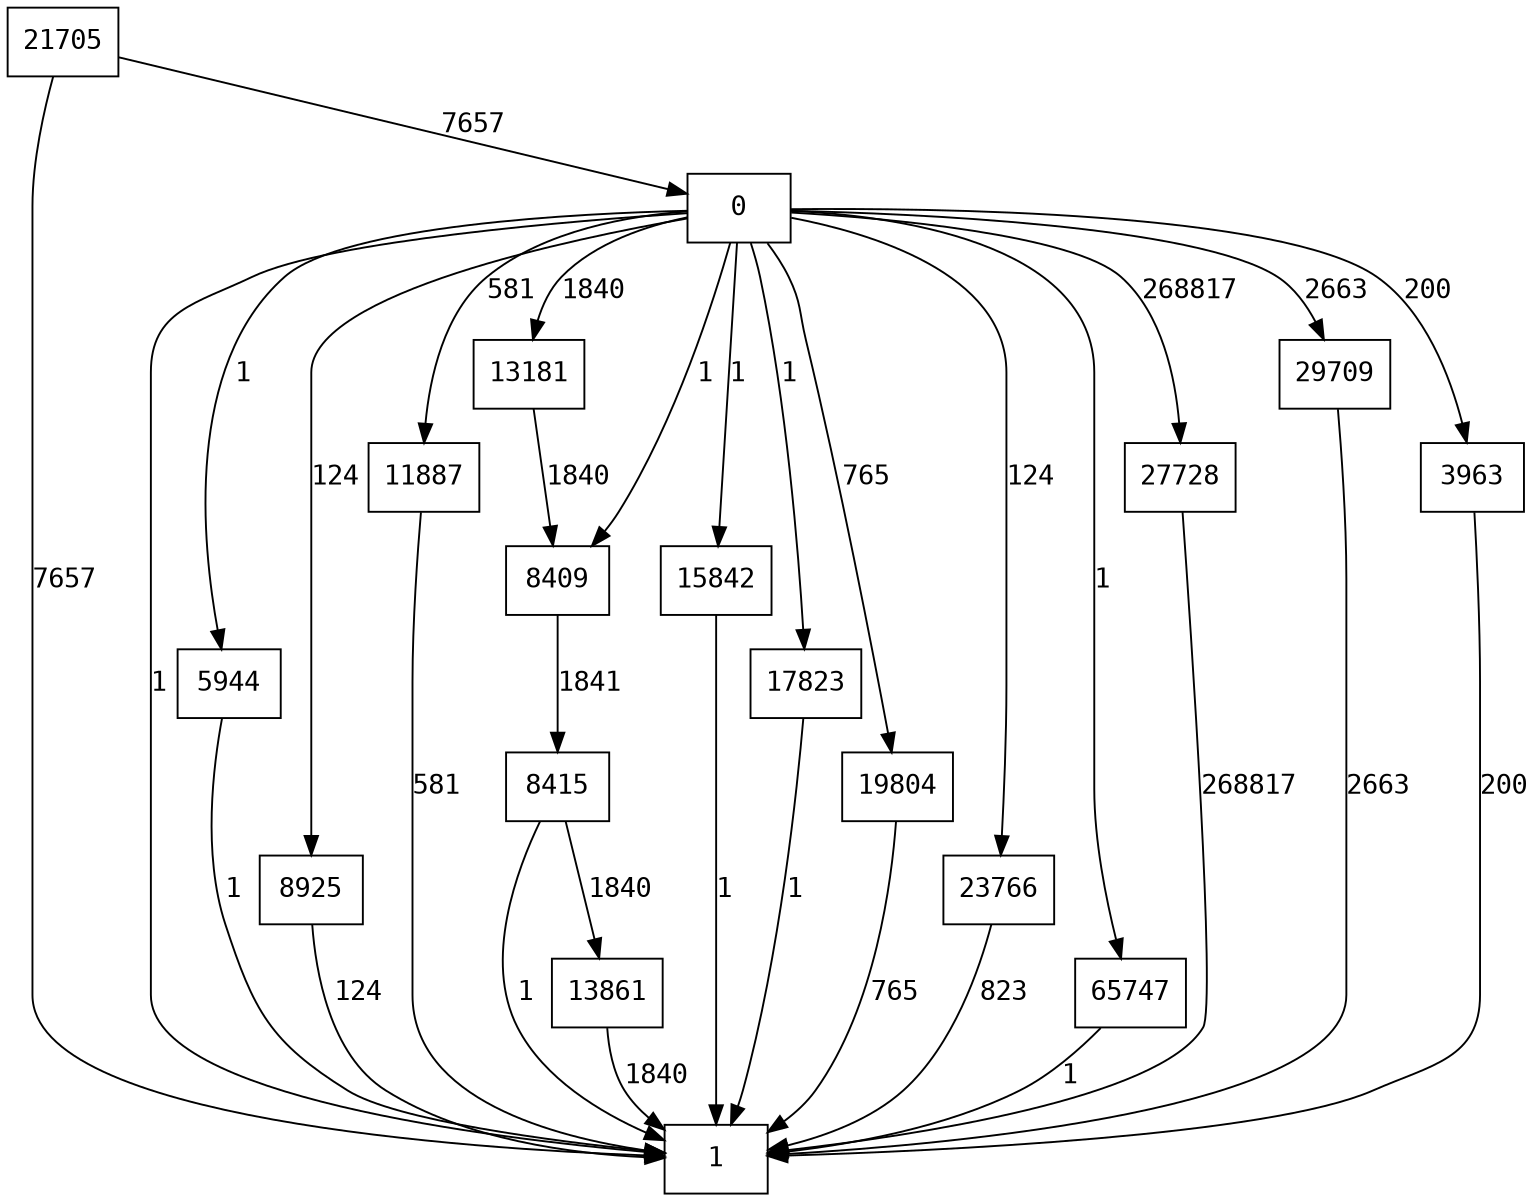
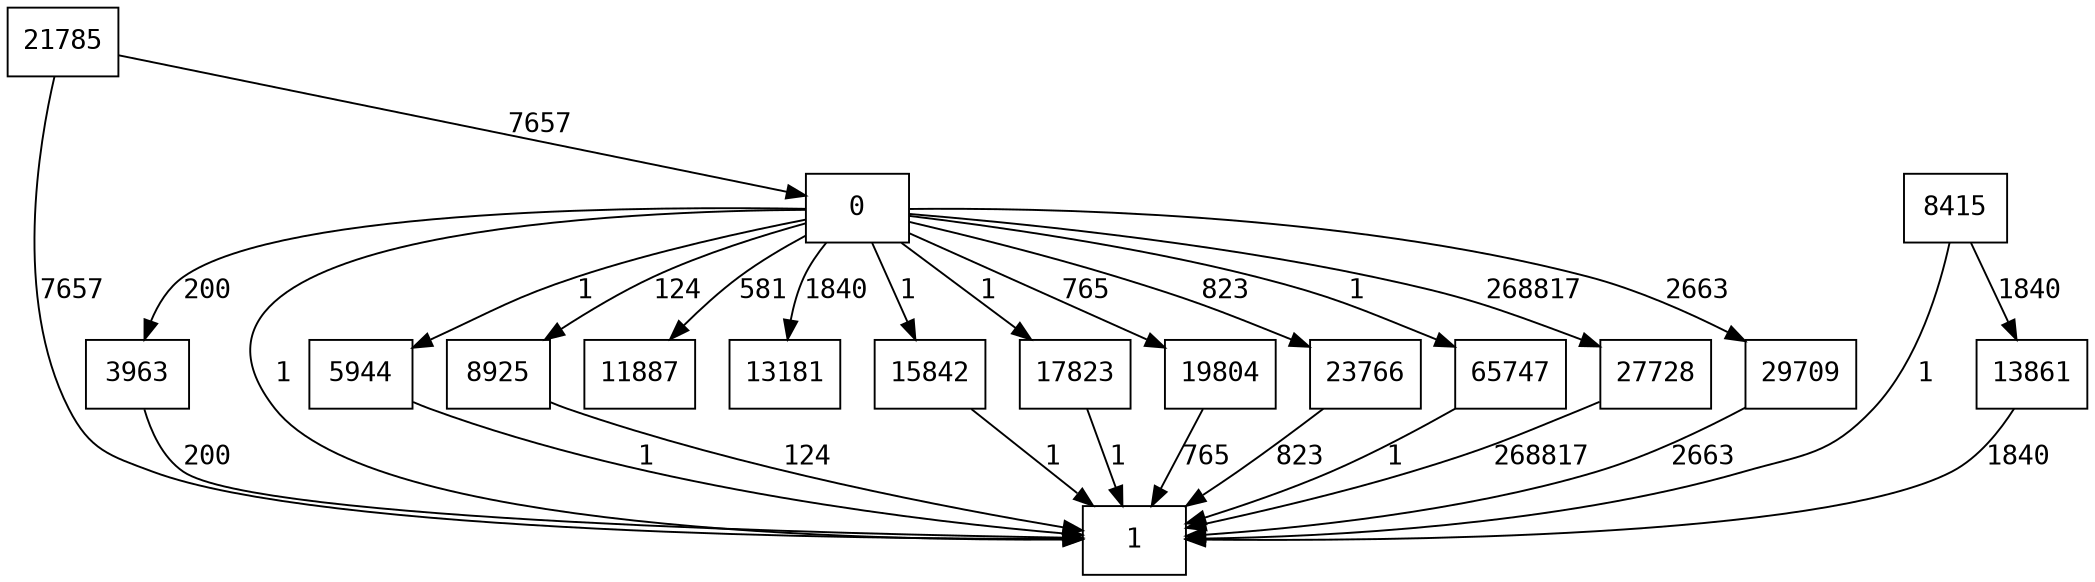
node "21705": label "21705" -> "21785"
edge "0" -> "23766": label "124" -> "823"
node "8409": removed
edge "11887" -> "1": removed, label "581"
